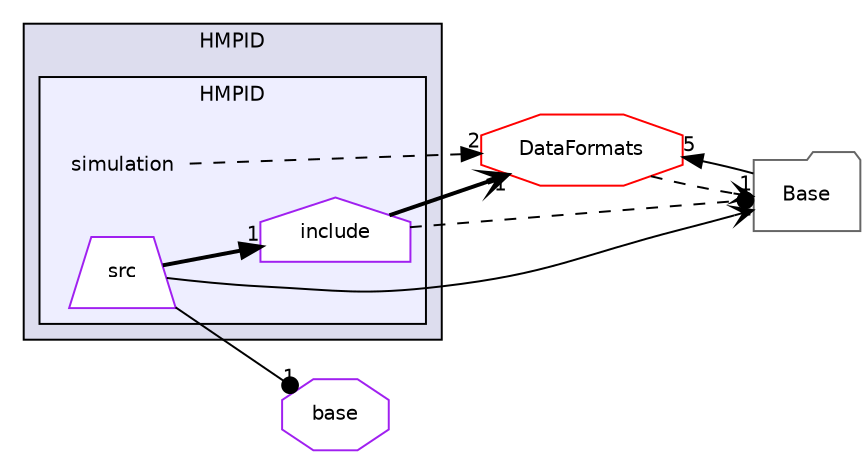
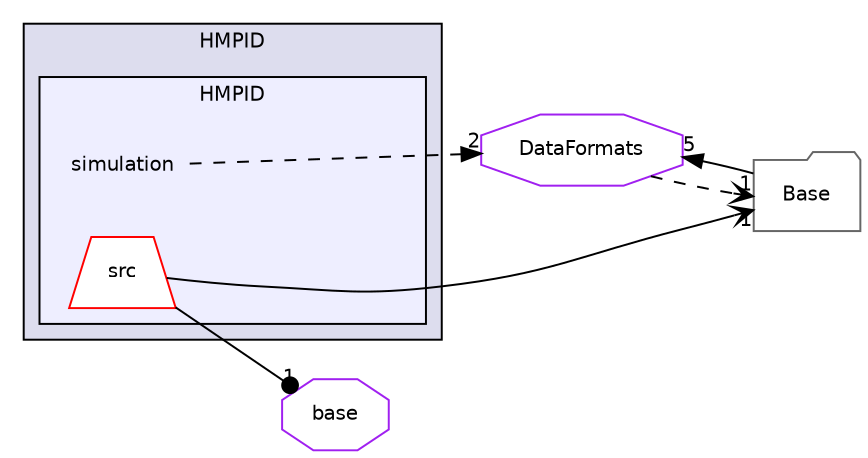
node "DataFormats": color red -> purple
node "include": removed
node "src": color purple -> red
